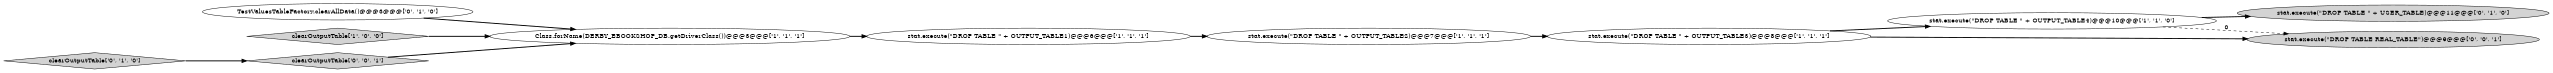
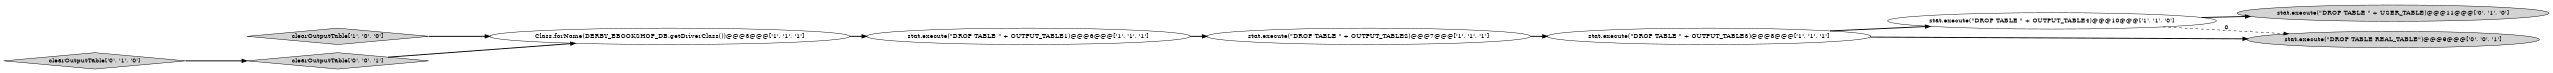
node "TestValuesTableFactory.clearAllData()@@@3@@@['0', '1', '0']": removed
